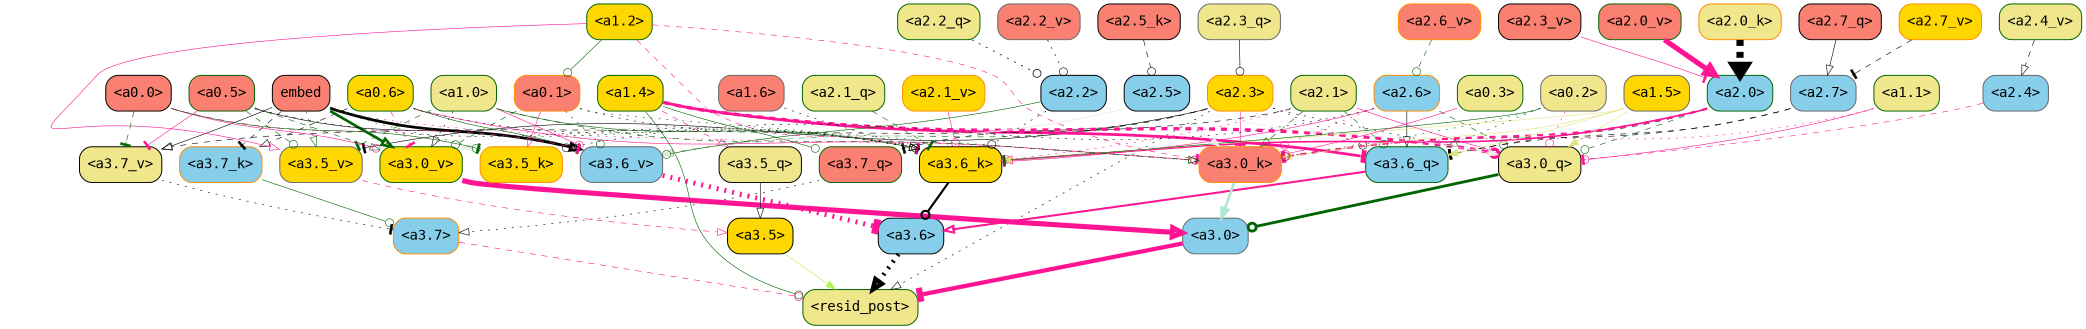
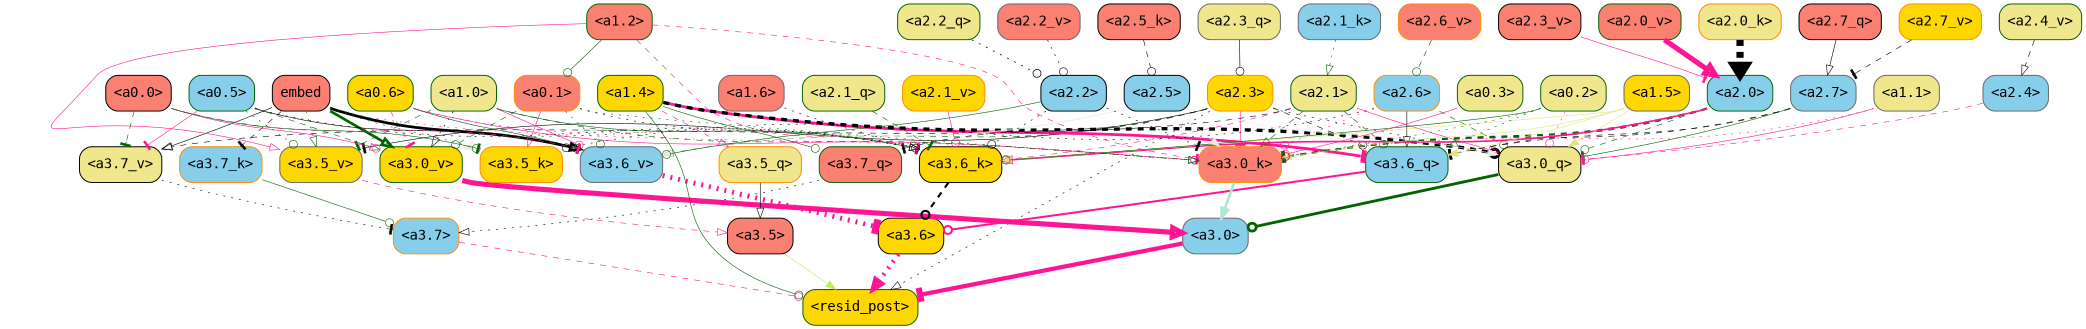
node "<a1.2>": fillcolor gold -> salmon
node "<a2.1_k>": added
node "<a0.5>": fillcolor salmon -> skyblue
node "<a0.2>": color gray40 -> darkgreen
node "<a1.1>": color darkgreen -> gray40
edge "<a0.6>" -> "<a3.7_k>": removed
edge "<a2.2>" -> "<a3.0_k>": added
edge "<a2.3>" -> "<a3.6_q>": style dotted -> dashed
edge "<a0.5>" -> "<a3.5_v>": style dashed -> dotted
edge "<a1.4>" -> "<a3.0_q>": color deeppink -> black
edge "<a0.6>" -> "<a3.6_k>": color black -> deeppink
edge "<a2.0>" -> "<a3.0_k>": color deeppink -> darkgreen
edge "<a0.2>" -> "<a3.6_k>": arrowhead tee -> odot
edge "<a2.1>" -> "<a3.6_k>": style dotted -> dashed
edge "<a2.6>" -> "<a3.6_k>": removed
edge "<a2.7>" -> "<a3.0_q>": added
node "<a3.5_q>": color black -> darkorange
edge "<a3.6_k>" -> "<a3.6>": style bold -> dashed
edge "<a3.6_q>" -> "<a3.6>": arrowhead onormal -> odot
node "<a3.5>": fillcolor gold -> salmon
node "<a3.6>": fillcolor skyblue -> gold
edge "<a3.6>" -> "<resid_post>": color black -> deeppink
node "<resid_post>": fillcolor khaki -> gold
